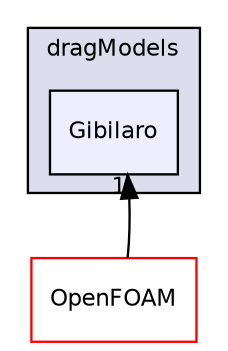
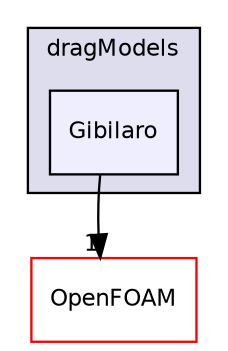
edge "OpenFOAM" -> "Gibilaro": reversed
